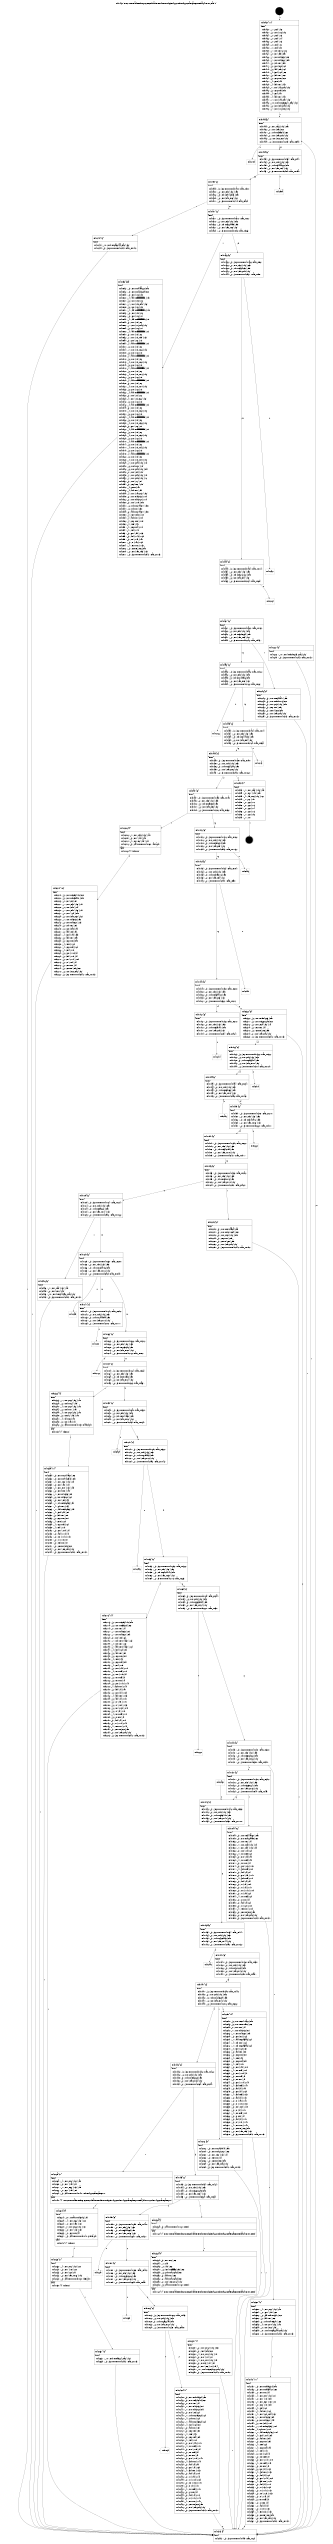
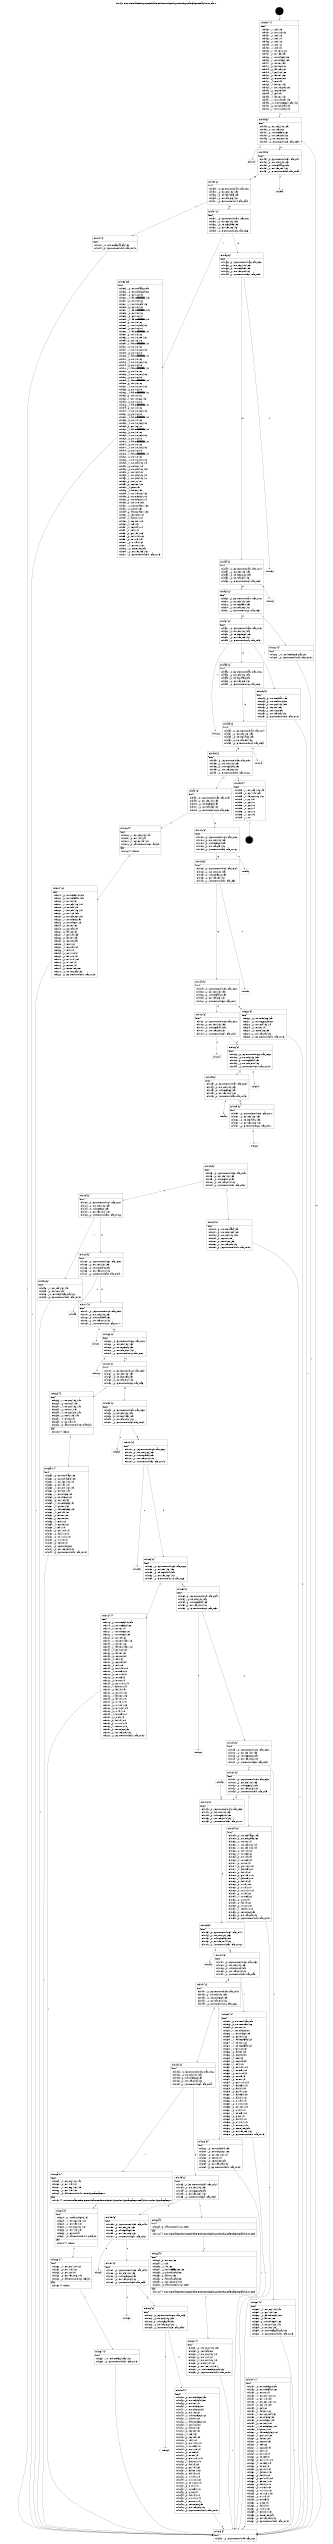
node "0x401a6b [28]": added
edge "0x401aa3 [28]" -> "0x402166": now "0x401a87 [28]" -> "0x402166"
edge "0x40256c [30]" -> "0x401b83 [28]": now "0x401b67 [28]" -> "0x401b83 [28]"
edge "0x402af8" -> "0x401b9f [28]": reversed
node "0x401bd7 [28]": removed
edge "0x401c2b [28]" -> "0x401c63 [28]": now "0x401c47 [28]" -> "0x401c63 [28]"
edge "0x401d5f [28]" -> "0x401d7b [28]": added, label "6"
edge "0x401d97 [28]" -> "0x4022f0 [147]": now "0x401d7b [28]" -> "0x4022f0 [147]"
edge "0x40258f [40]" -> "0x4025b7 [41]": added, label "1"
edge "0x4025e0 [42]" -> "0x4024c1 [171]": now "0x4025e0 [42]" -> "0x402b42 [5]"
